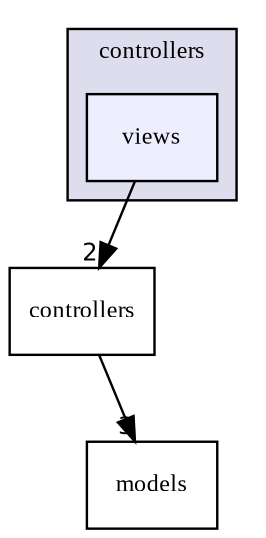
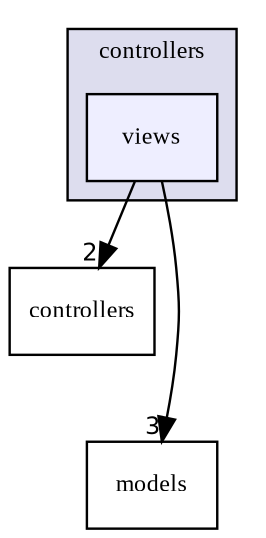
edge "controllers" -> "models": now "views" -> "models"
